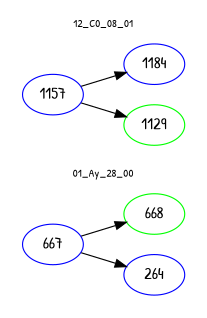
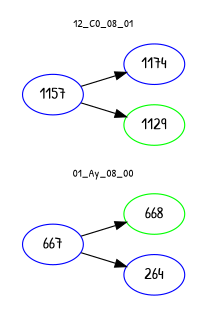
node "1184": label "1184" -> "1174"
cluster "01_Ay_28_00": label "01_Ay_28_00" -> "01_Ay_08_00"
